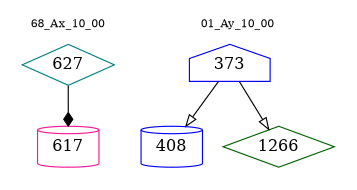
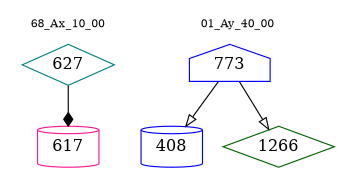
cluster "01_Ay_10_00": label "01_Ay_10_00" -> "01_Ay_40_00"
node "373": label "373" -> "773"
